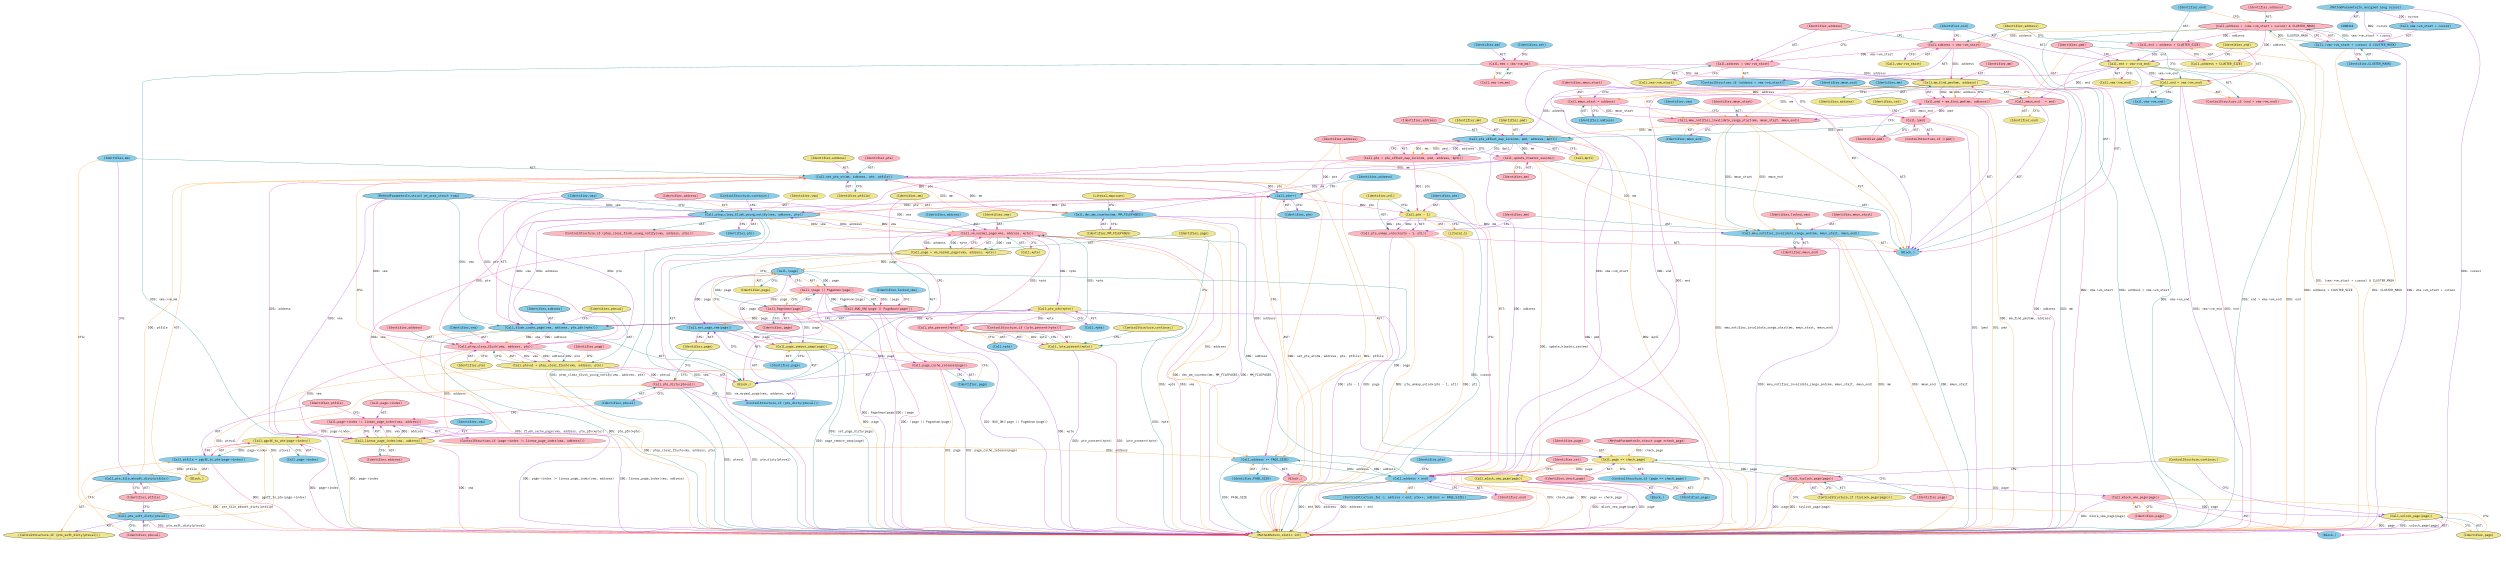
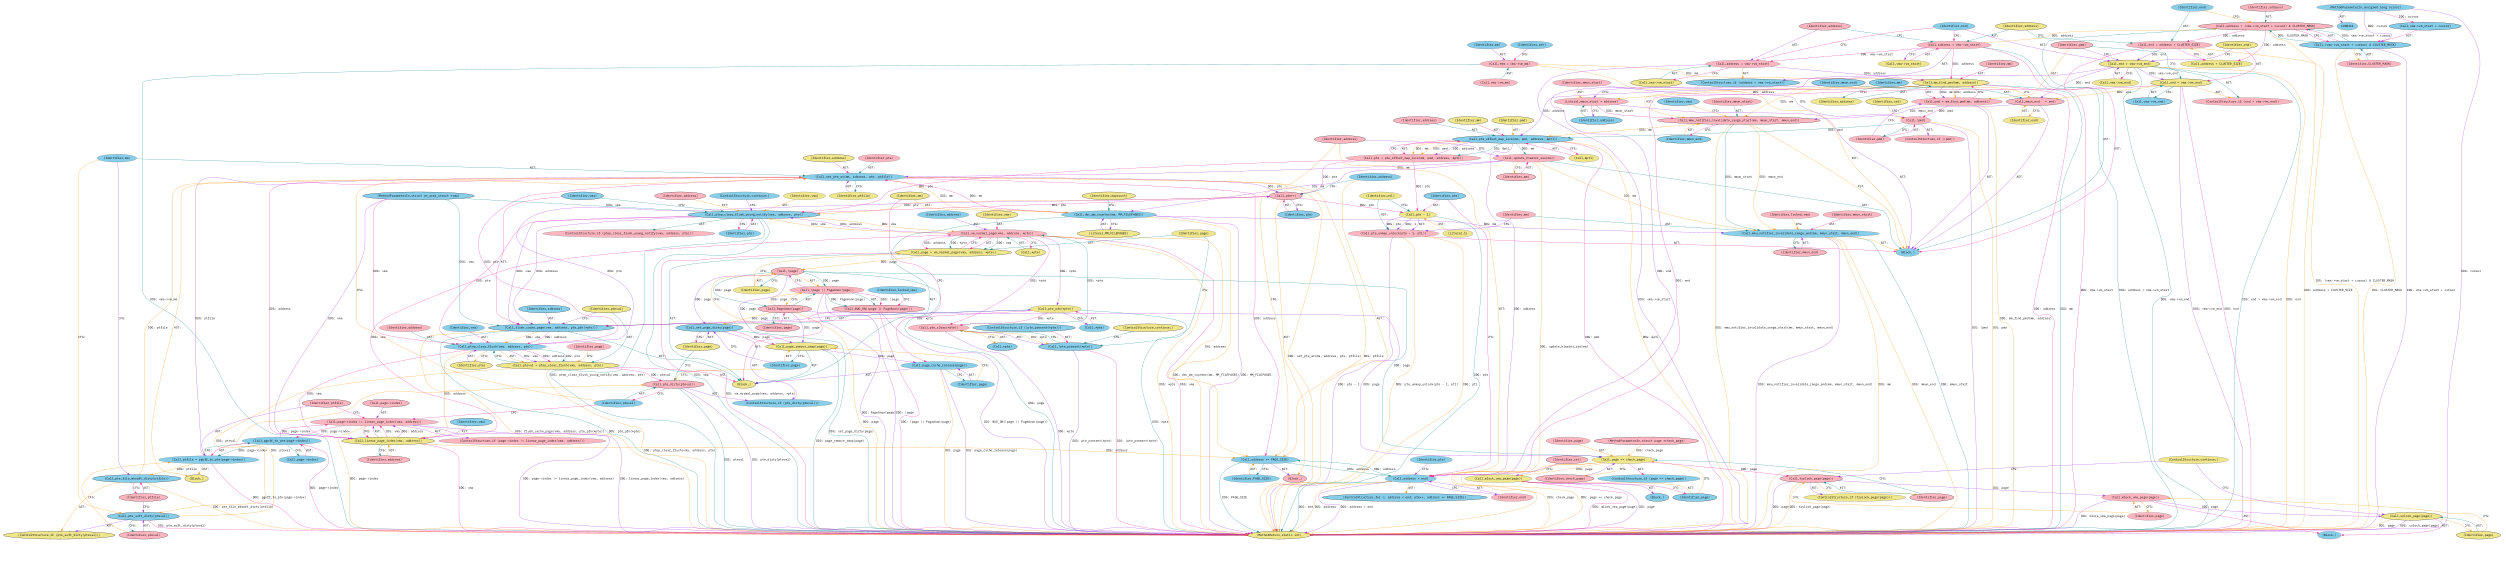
edge "1000111" -> "(MethodParameterIn,unsigned long cursor)": reversed
edge "(Call,address = (vma->vm_start + cursor) & CLUSTER_MASK)" -> "(Call,address < vma->vm_start)": reversed
edge "(Call,(vma->vm_start + cursor) & CLUSTER_MASK)" -> "(Identifier,CLUSTER_MASK)": color deeppink -> darkorange
node "(Identifier,CLUSTER_MASK)": fillcolor skyblue -> lightpink
edge "(Call,*mm = vma->vm_mm)" -> "(Call,vma->vm_mm)": removed, label "CFG:"
edge "(Call,*mm = vma->vm_mm)" -> "(Call,mm_find_pmd(mm, address))": color deeppink -> darkorange
edge "(Call,end = vma->vm_end)" -> "(Call,mmun_end   = end)": added, label "DDG: end"
node "(Call,mmun_start = address)": label "(Call,mmun_start = address)" -> "(Literal,mmun_start = address)"
edge "(Call,ptfile = pgoff_to_pte(page->index))" -> "(Call,set_pte_at(mm, address, pte, ptfile))": added, label "DDG: ptfile"
node "(Literal,mapcount)": label "(Literal,mapcount)" -> "(Identifier,mapcount)"
node "(Call,pte++)": fillcolor skyblue -> lightpink
edge "(MethodParameterIn,struct vm_area_struct *vma)" -> "(Call,vm_normal_page(vma, address, *pte))": removed, label "DDG: vma"
edge "(Call,pte - 1)" -> "(Literal,1)": removed, label "CFG:"
edge "(Call,address = vma->vm_start)" -> "(Call,address < end)": now "(Call,address = vma->vm_start)" -> "(MethodReturn,static int)"
node "(Identifier,MM_FILEPAGES)": label "(Identifier,MM_FILEPAGES)" -> "(Literal,MM_FILEPAGES)"
node "(Call,!page)": fillcolor skyblue -> lightpink
edge "(Call,address < end)" -> "(Call,vm_normal_page(vma, address, *pte))": removed, label "DDG: address"
node "(Call,set_page_vma(page))": label "(Call,set_page_vma(page))" -> "(Call,set_page_dirty(page))"
node "(Call,pte_present(*pte))": label "(Call,pte_present(*pte))" -> "(Call,pte_clear(*pte))"
node "(ControlStructure,if (!pte_present(*pte)))": fillcolor lightpink -> skyblue
node "(Call,ptep_clear_flush(vma, address, pte))": fillcolor lightpink -> skyblue
node "(Call,!pte_present(*pte))": fillcolor khaki -> skyblue
node "(Call,page_cache_release(page))": fillcolor lightpink -> skyblue
edge "(Call,pte - 1)" -> "(MethodReturn,static int)": label "DDG: cursor" -> "DDG: pte"
edge "(Call,!page)" -> "(MethodReturn,static int)": added, label "DDG: page"
edge "(Call,pgoff_to_pte(page->index))" -> "(Call,page->index != linear_page_index(vma, address))": added, label "DDG: page->index"
node "(Call,pgoff_to_pte(page->index))": fillcolor khaki -> skyblue
edge "(Call,ptfile = pgoff_to_pte(page->index))" -> "(Call,pgoff_to_pte(page->index))": color deeppink -> teal
edge "(Call,page == check_page)" -> "(Call,trylock_page(page))": color teal -> deeppink
